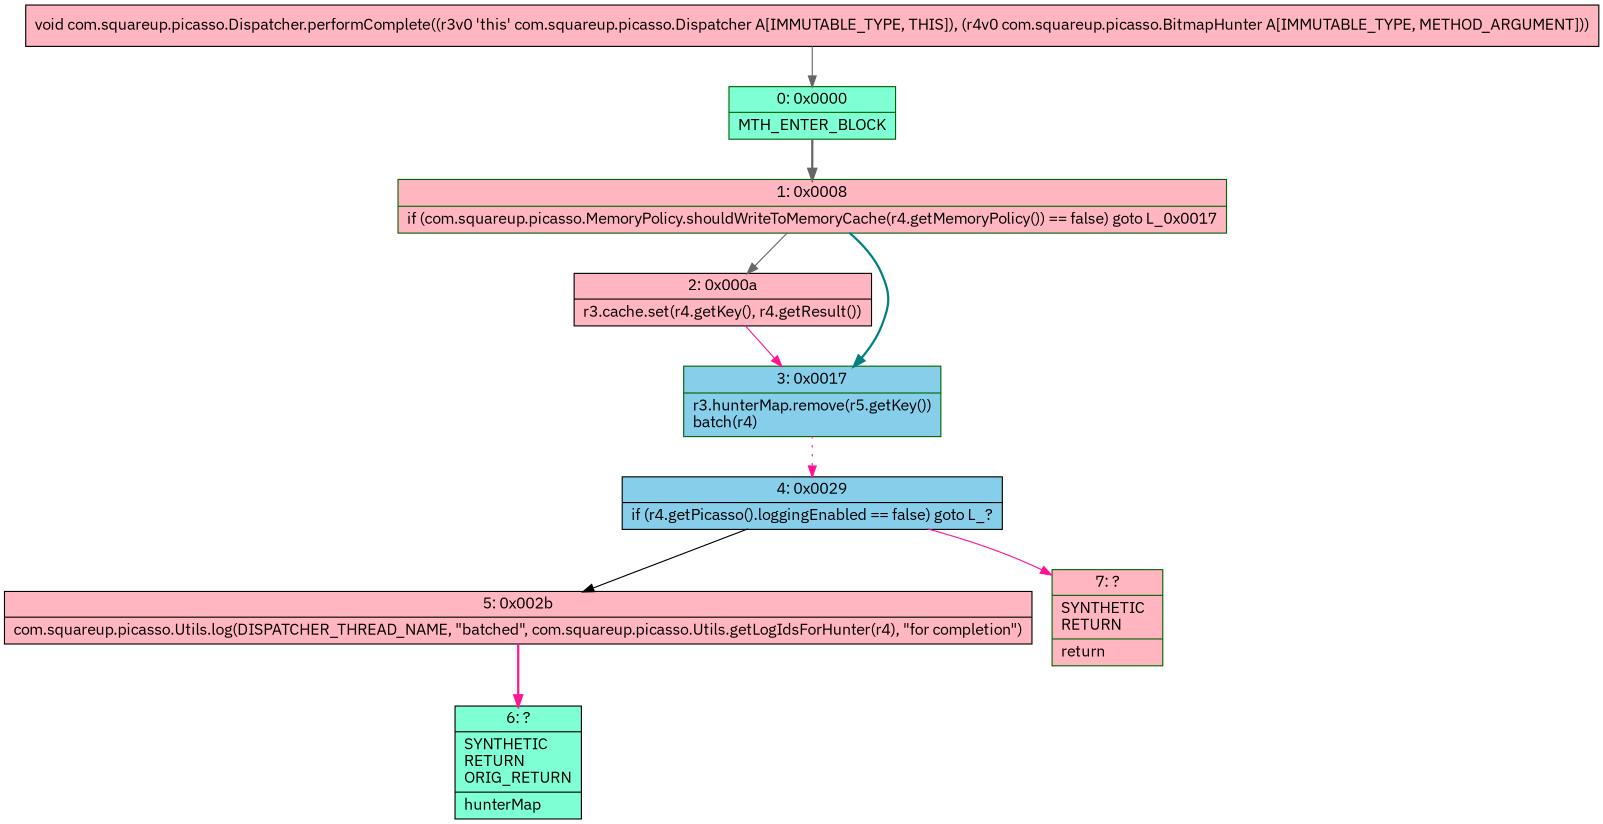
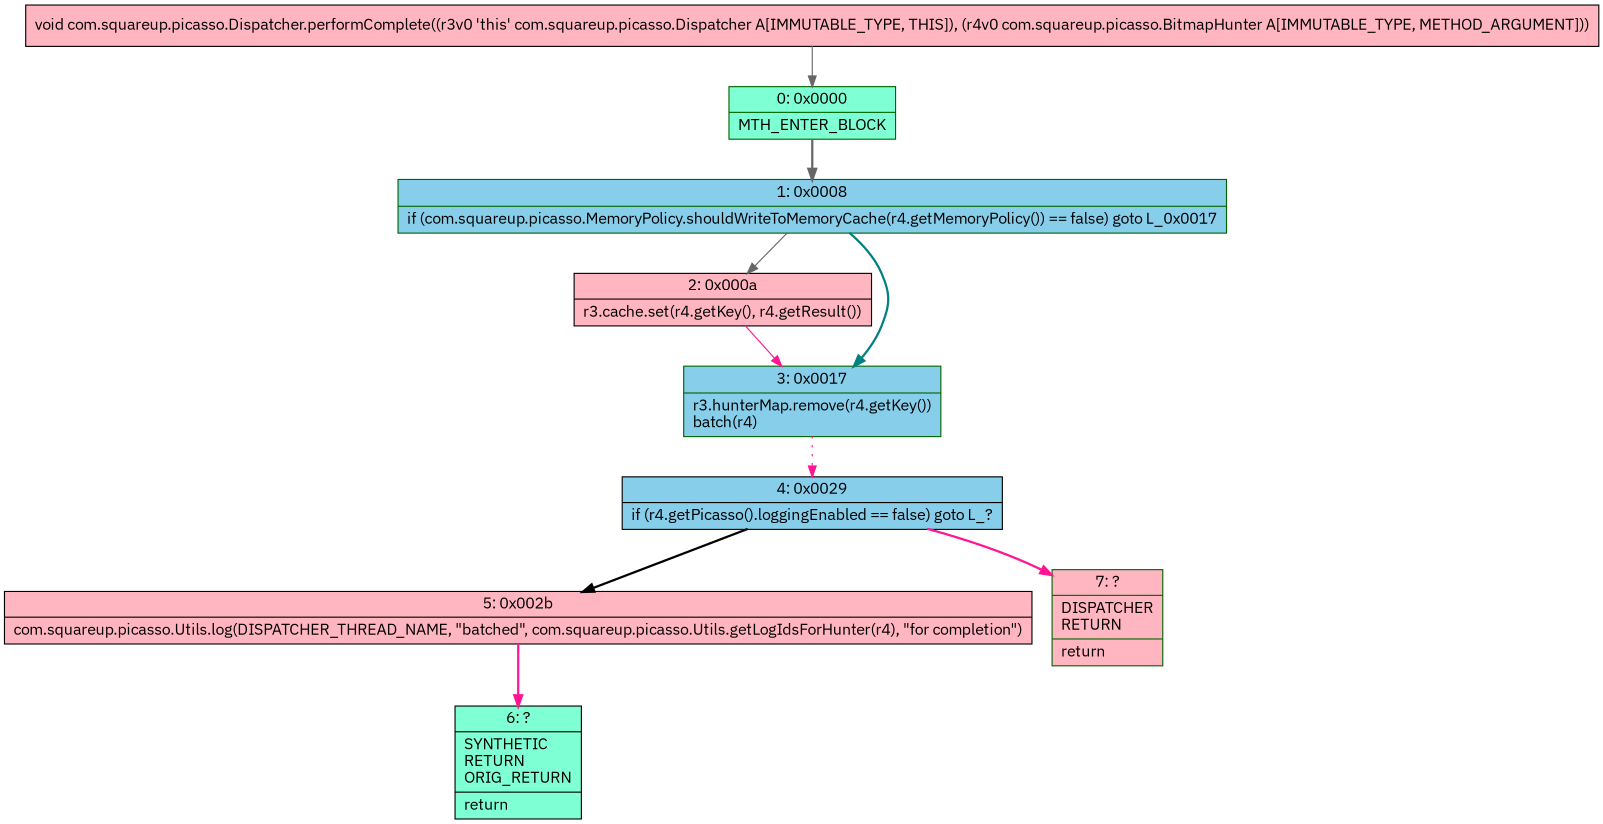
node "1: 0x0008": fillcolor lightpink -> skyblue
node "3: 0x0017": text "r3.hunterMap.remove(r5.getKey())" -> "r3.hunterMap.remove(r4.getKey())"
edge "4: 0x0029" -> "7: ?": style solid -> bold
edge "4: 0x0029" -> "5: 0x002b": style solid -> bold
node "7: ?": text "SYNTHETIC" -> "DISPATCHER"
node "6: ?": text "hunterMap" -> "return"
